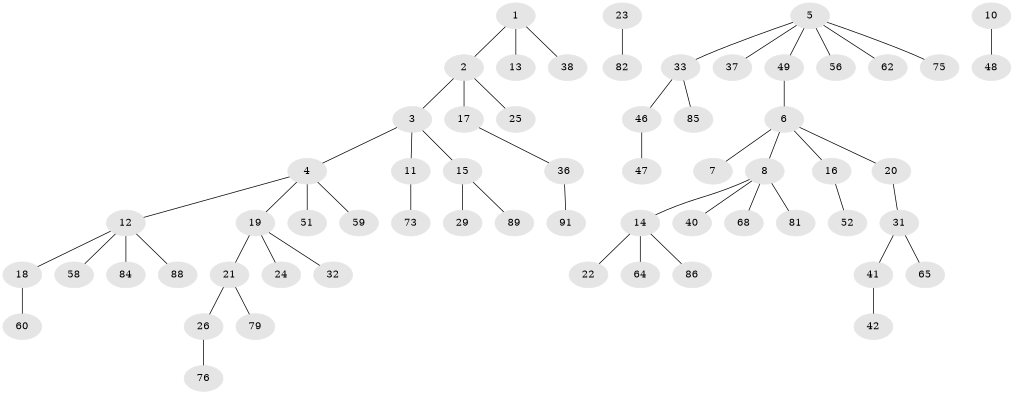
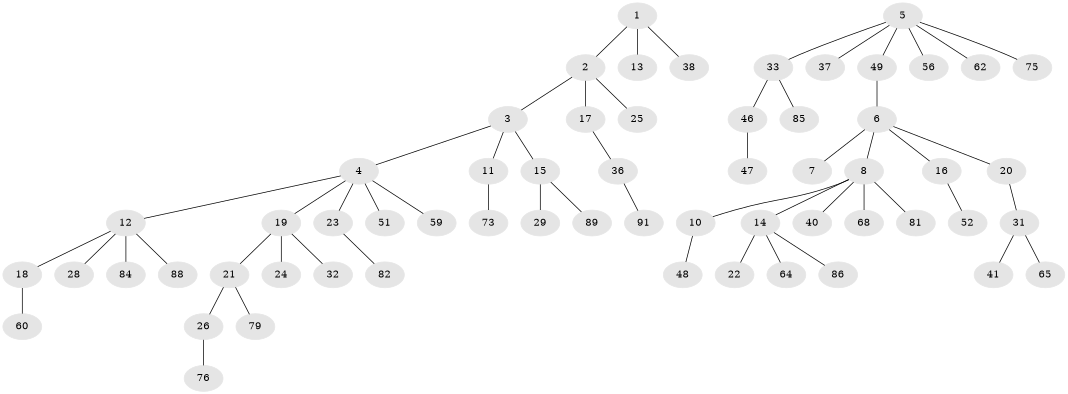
edge "4" -- "23": added
edge "8" -- "10": added
node "58": label "58" -> "28"
node "42": removed
